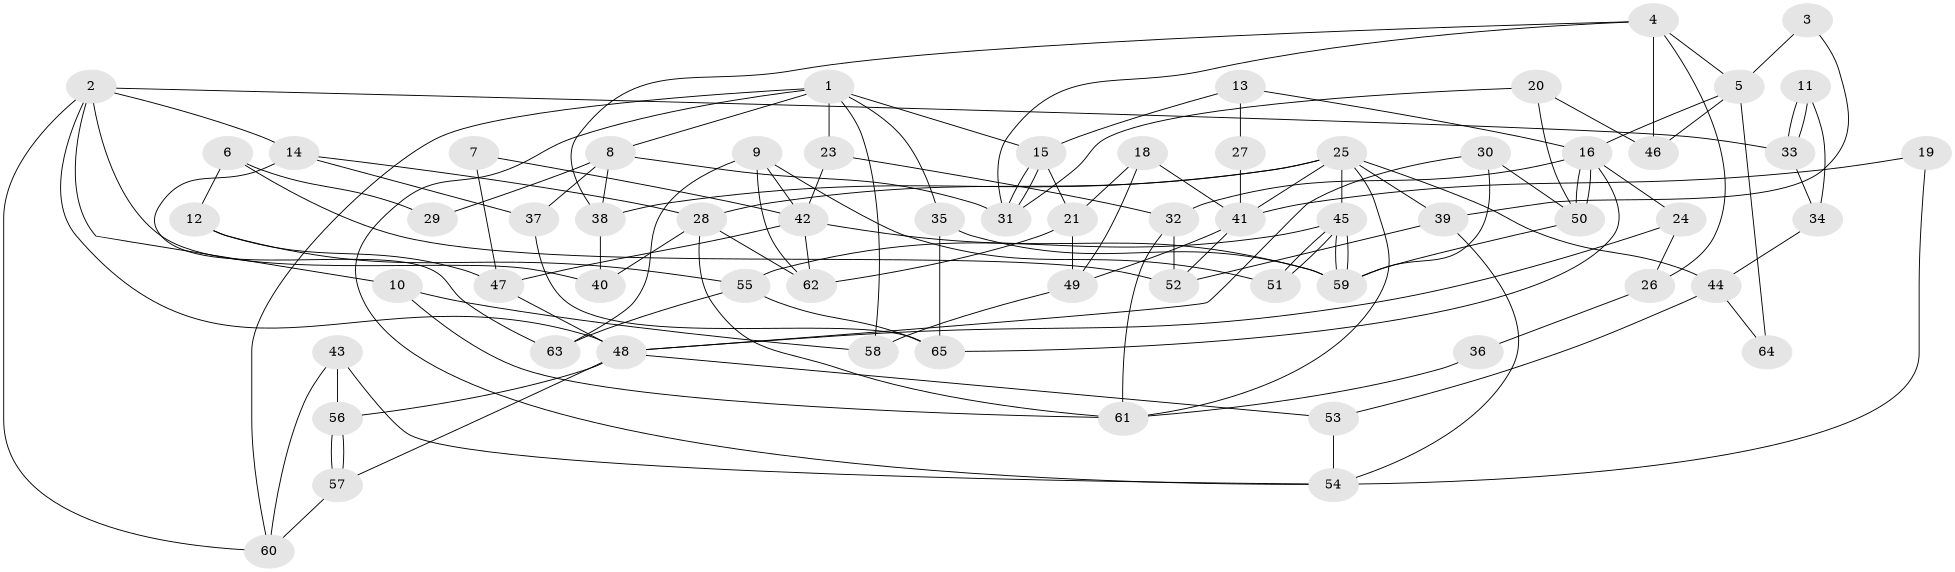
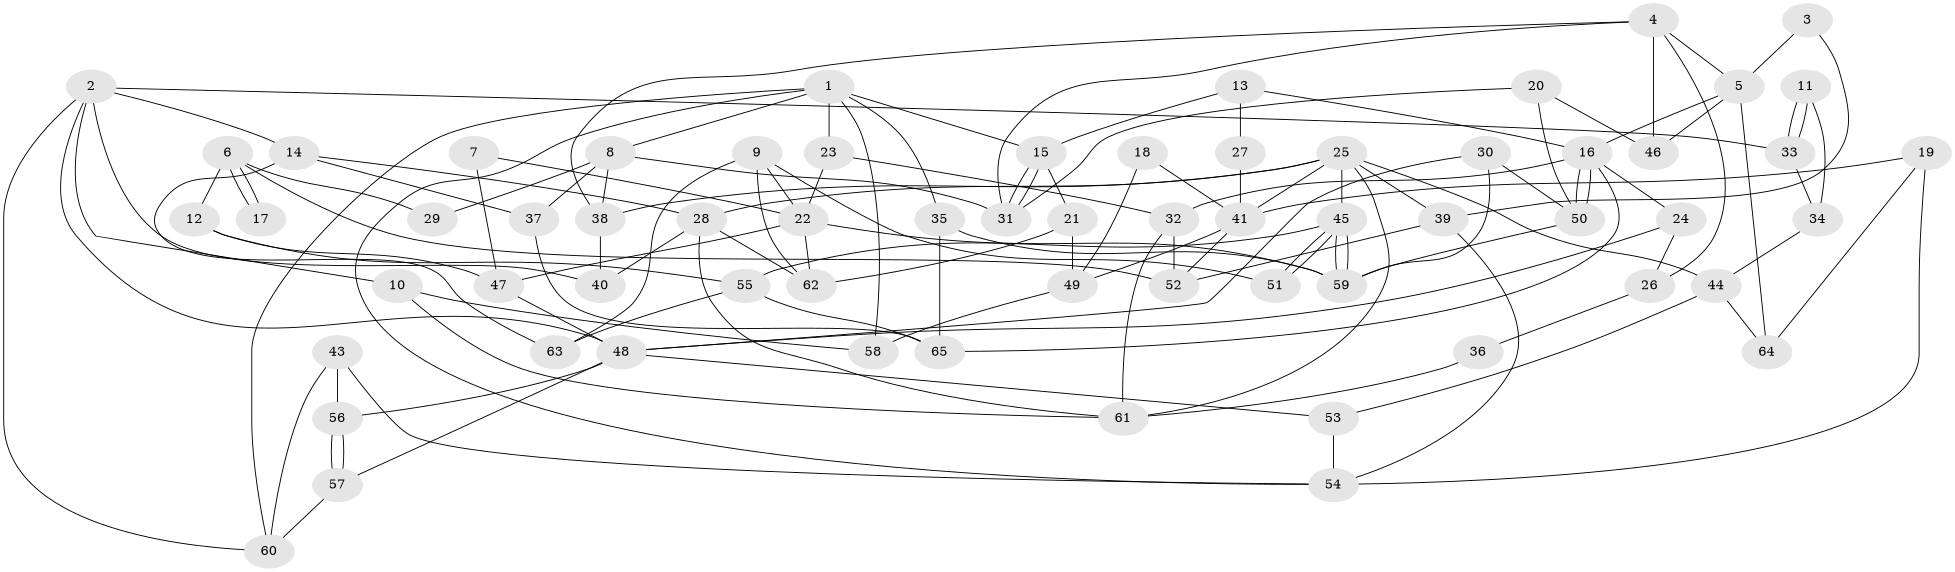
edge "18" -- "21": removed
node "17": added
node "42": label "42" -> "22"
edge "19" -- "64": added
